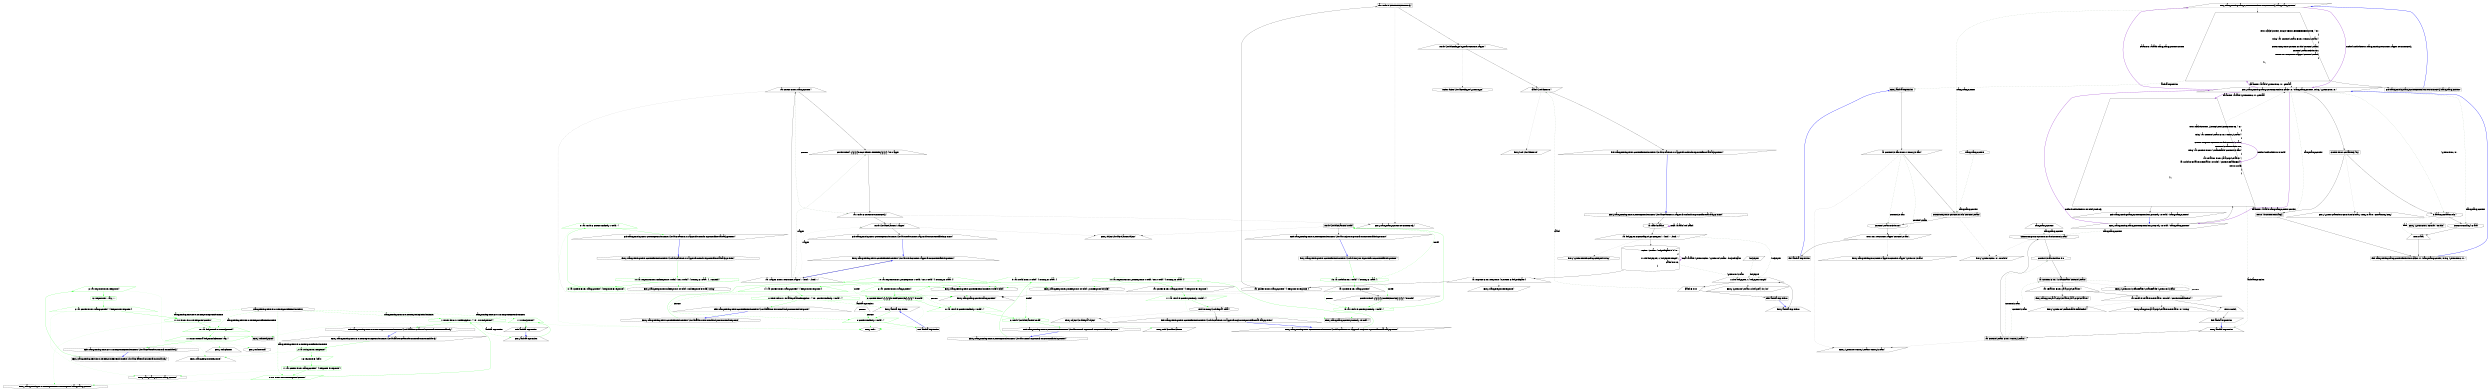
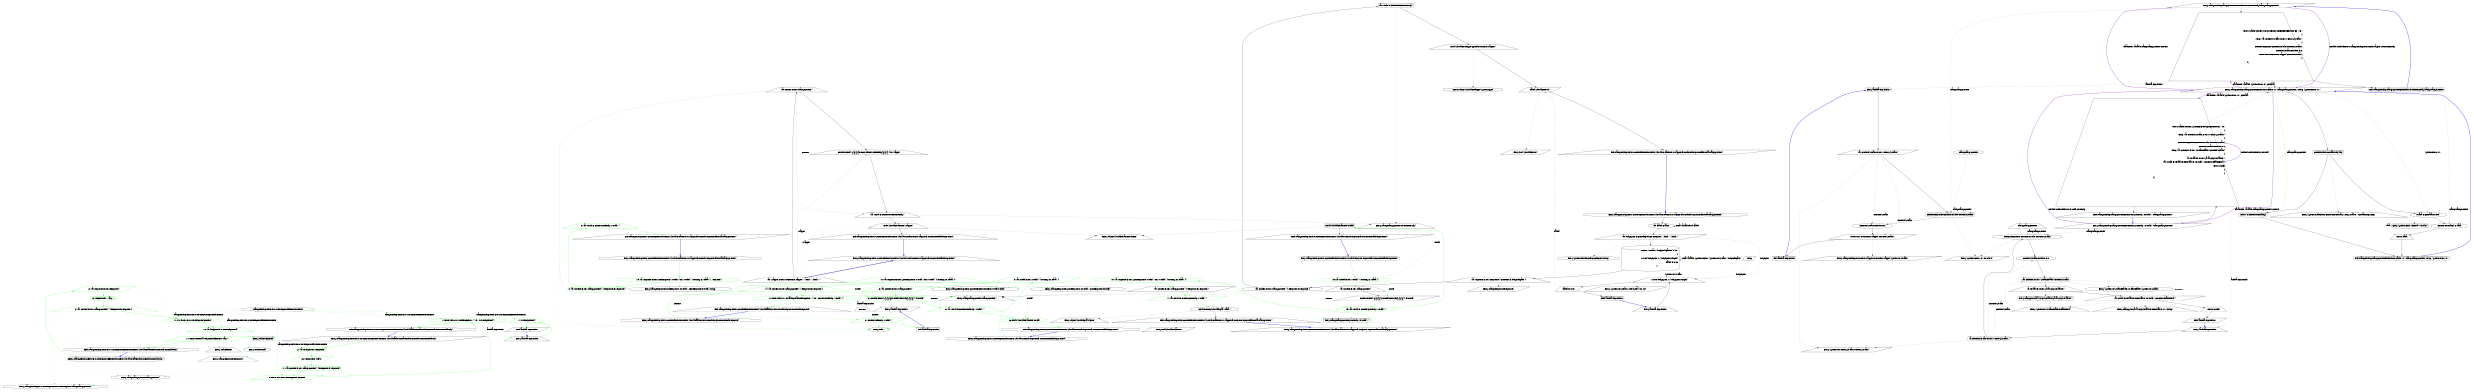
node "bodyBytes": label "bodyBytes" -> "using"
